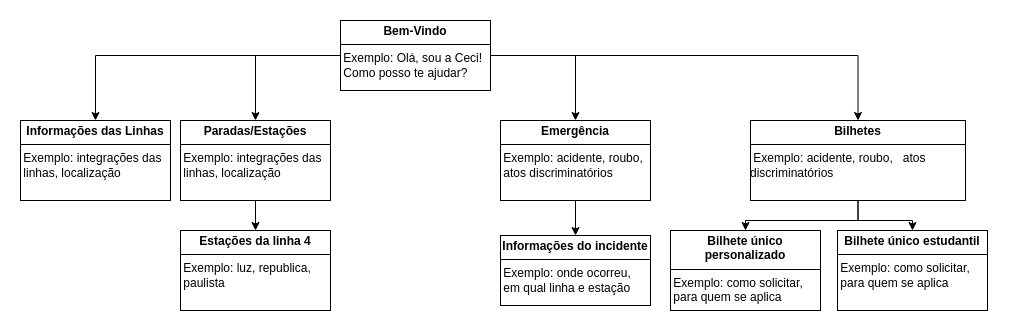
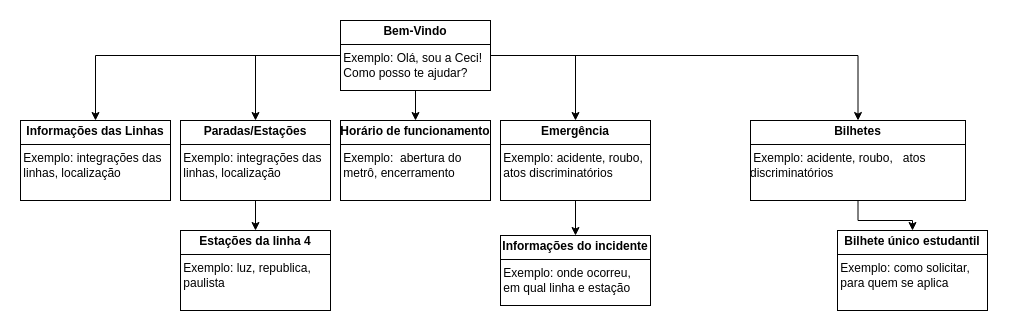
edge "Bem-Vindo Exemplo: Olá, sou a Ceci! Como posso te ajudar?" -> "Horário de funcionamento Exemplo: abertura do metrô, encerramento": added
node "Horário de funcionamento Exemplo: abertura do metrô, encerramento": added
edge "Bilhetes Exemplo: acidente, roubo, atos discriminatórios" -> "Bilhete único personalizado Exemplo: como solicitar, para quem se aplica": removed
node "Bilhete único personalizado Exemplo: como solicitar, para quem se aplica": removed
